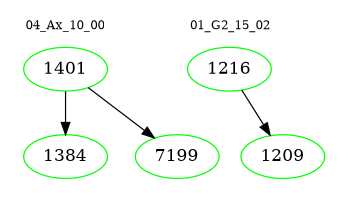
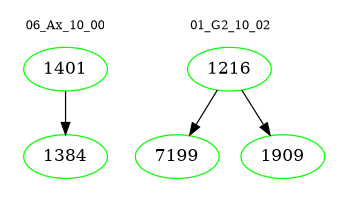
cluster "04_Ax_10_00": label "04_Ax_10_00" -> "06_Ax_10_00"
cluster "01_G2_15_02": label "01_G2_15_02" -> "01_G2_10_02"
edge "1401" -> "7199": now "1216" -> "7199"
node "1209": label "1209" -> "1909"
